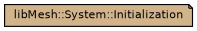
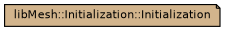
node "libMesh::System::Initialization": label "libMesh::System::Initialization" -> "libMesh::Initialization::Initialization"
